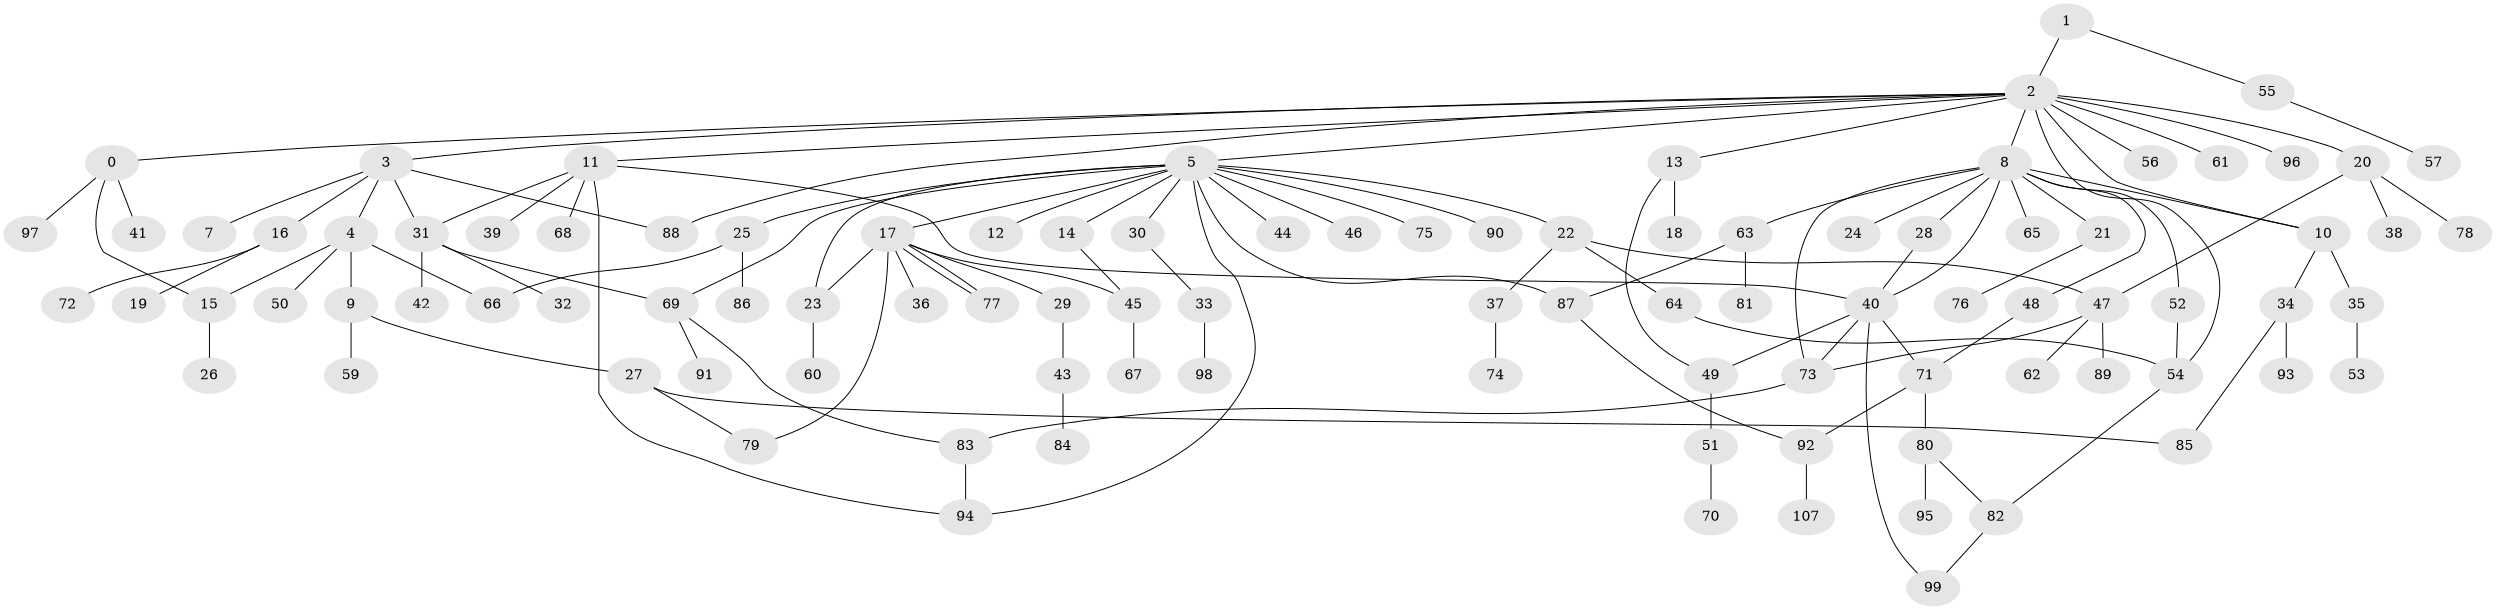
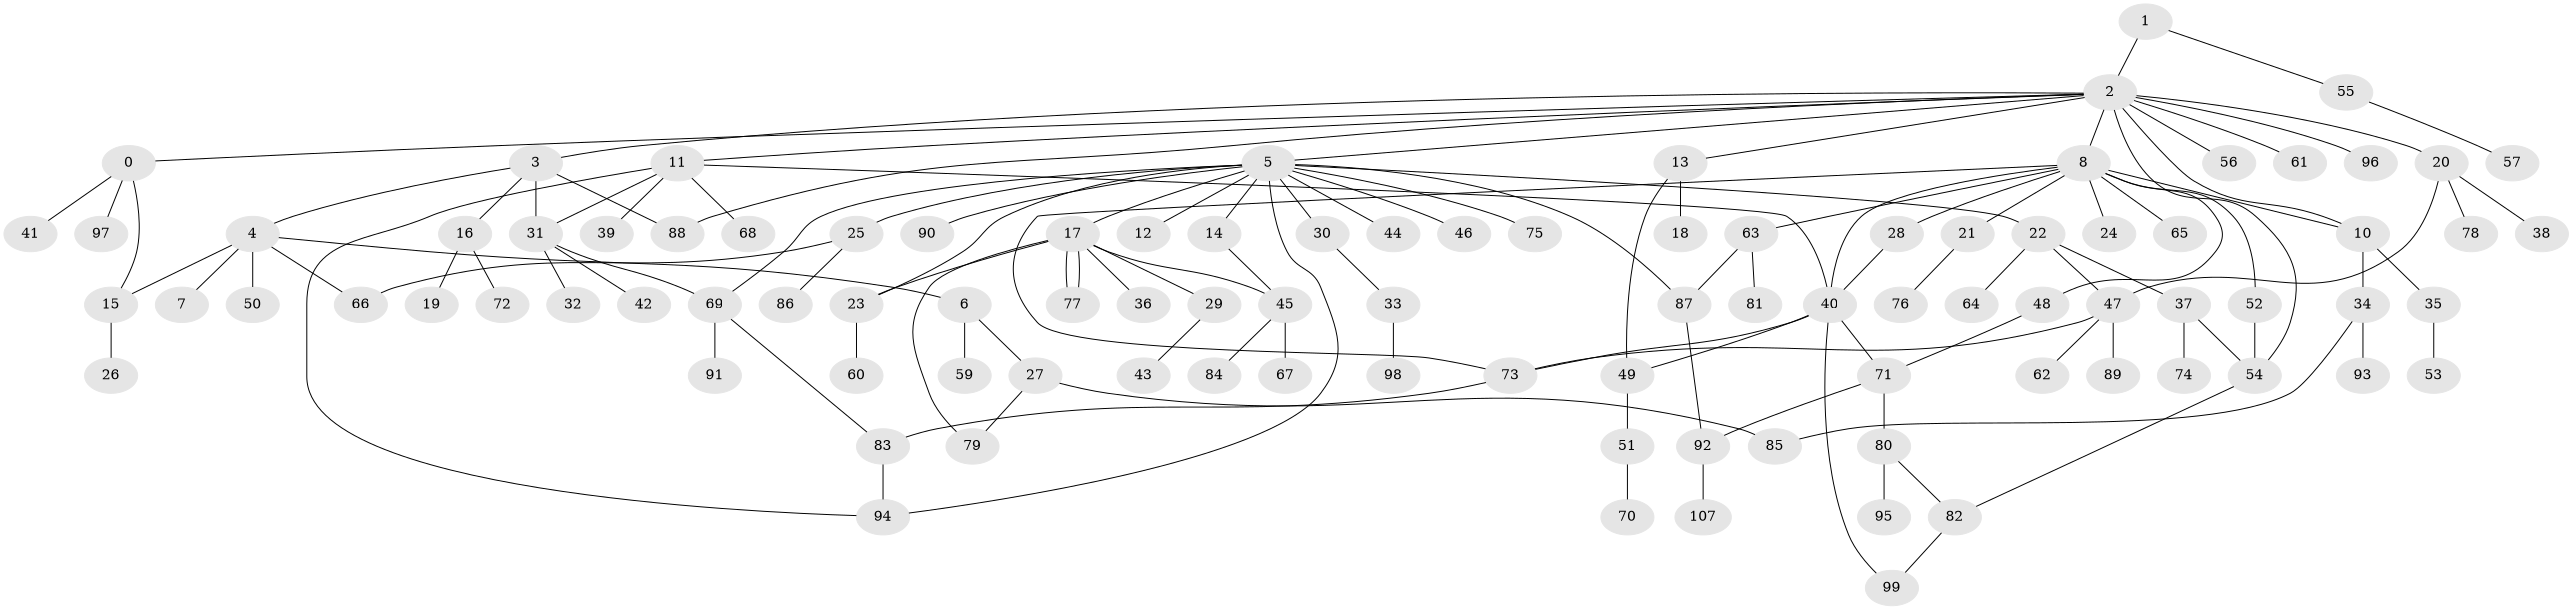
edge "3" -- "7": now "4" -- "7"
node "9": label "9" -> "6"
edge "64" -- "54": now "37" -- "54"
edge "43" -- "84": now "45" -- "84"
